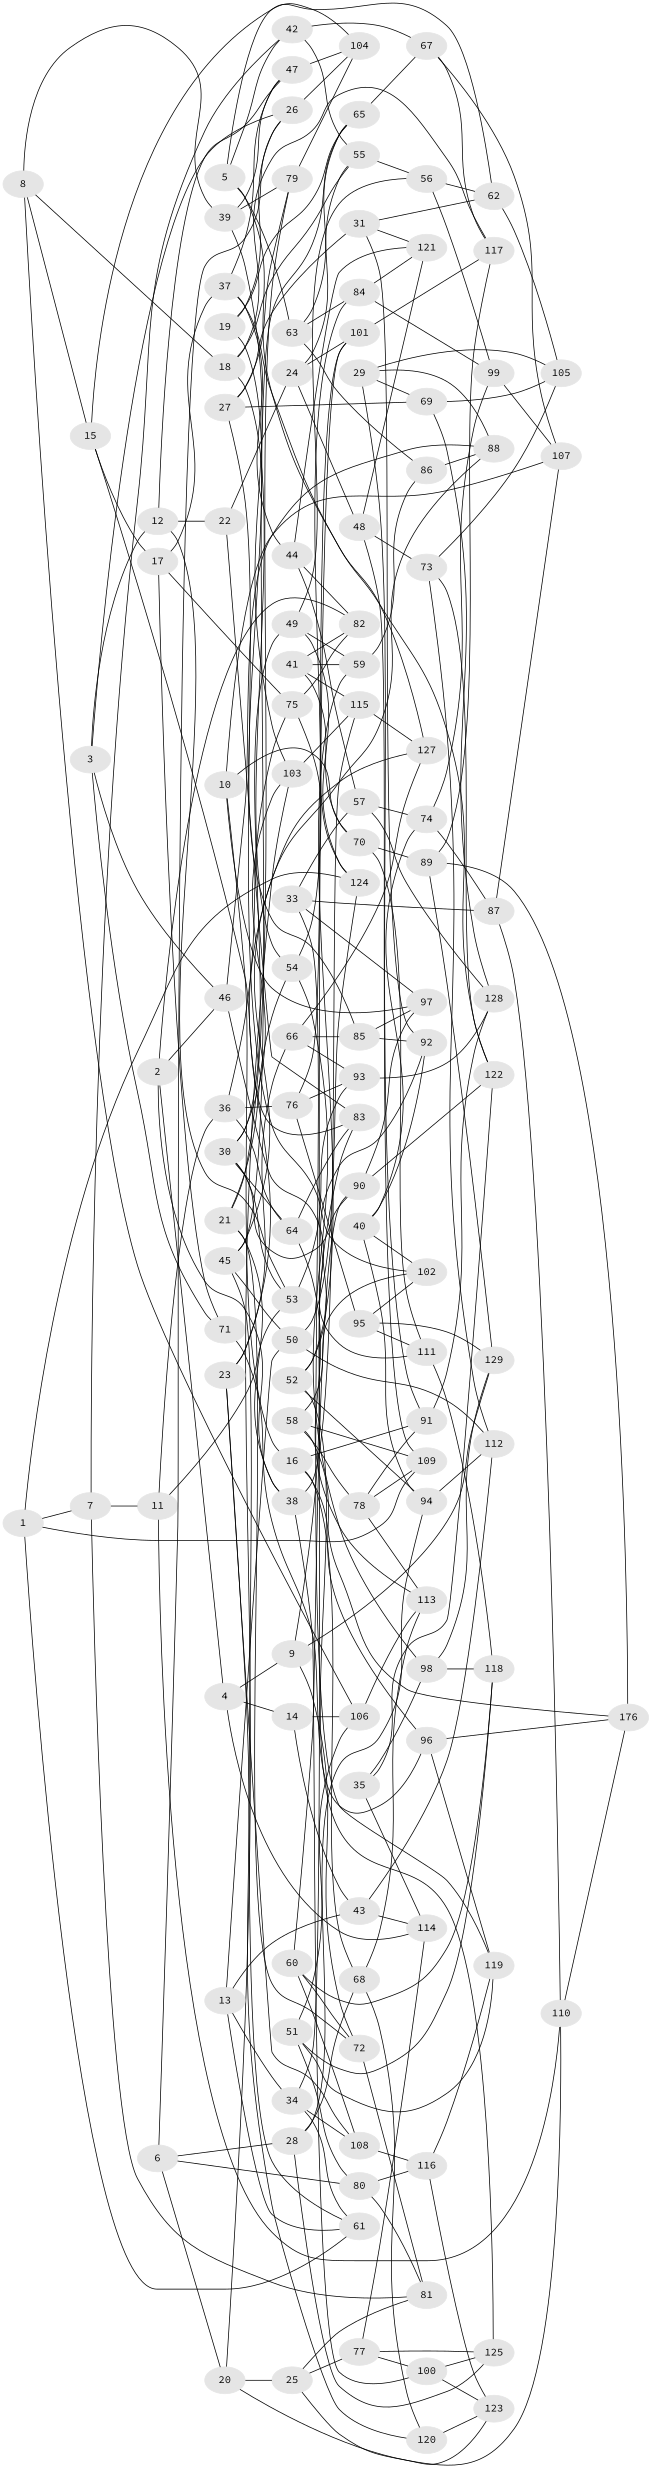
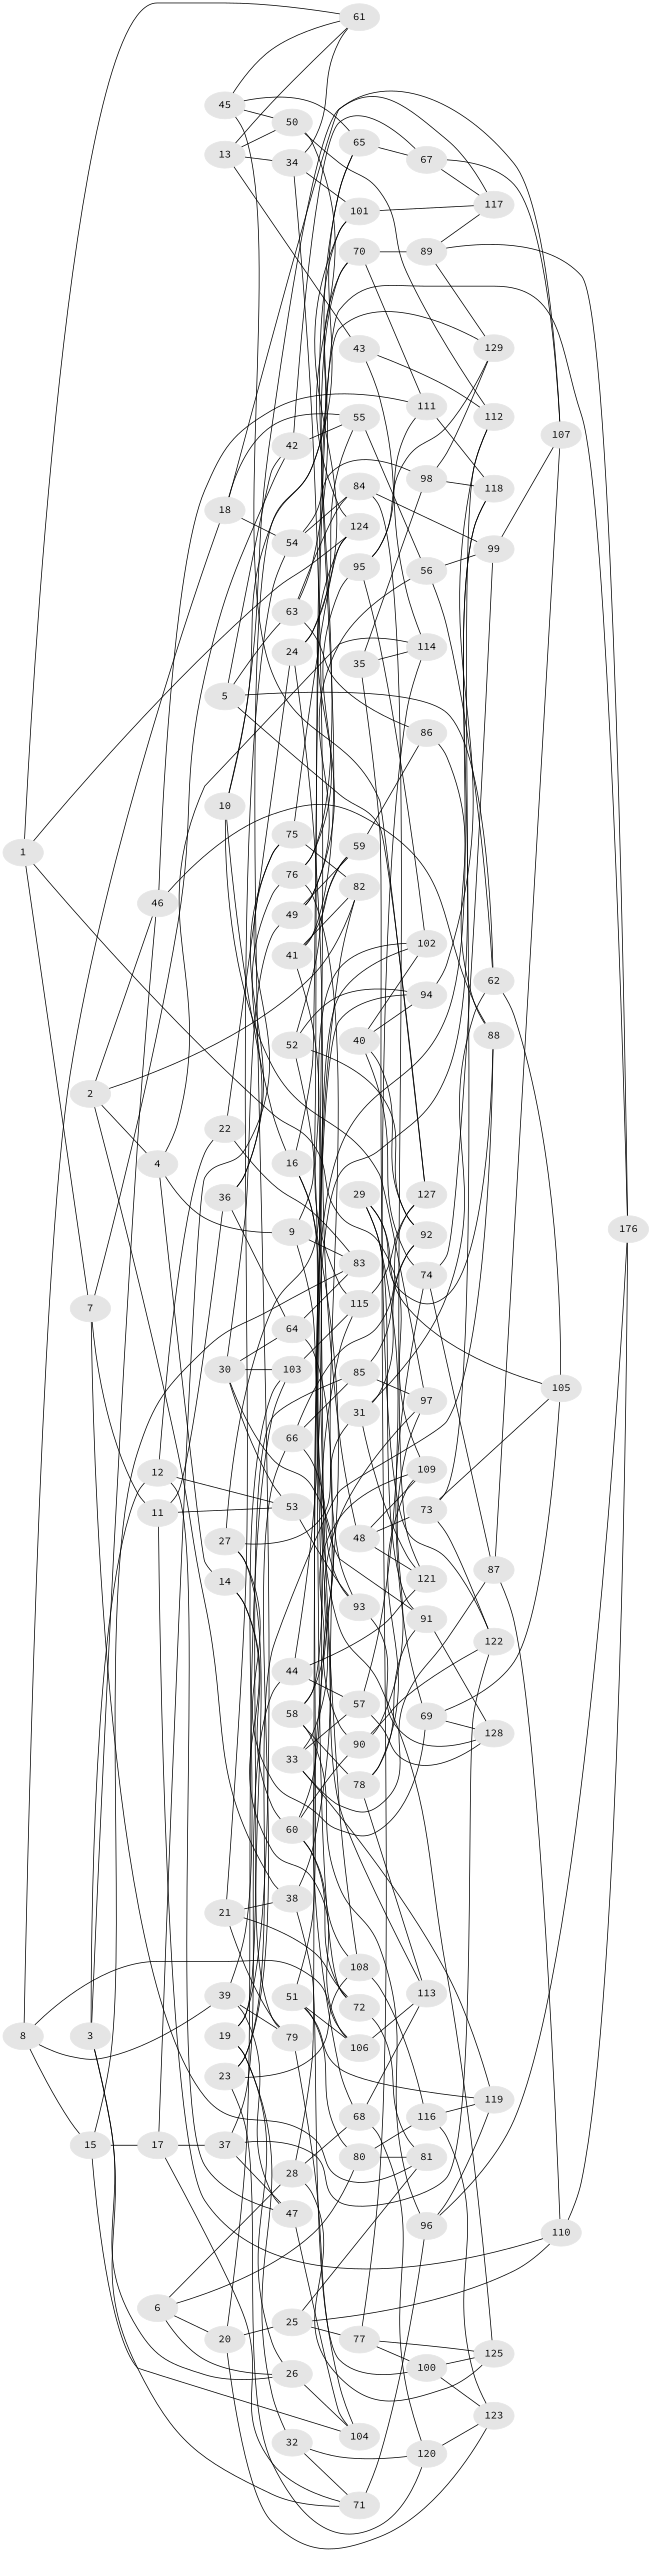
edge "14" -- "43": now "14" -- "60"
node "32": added
